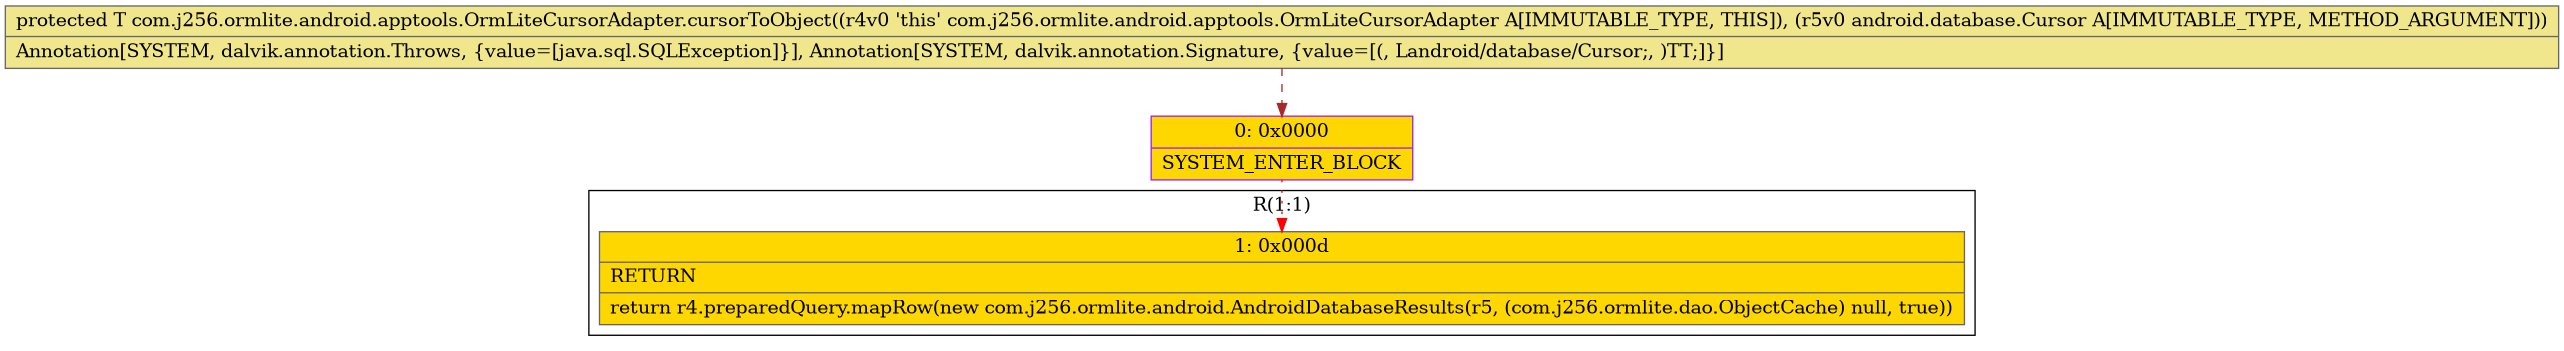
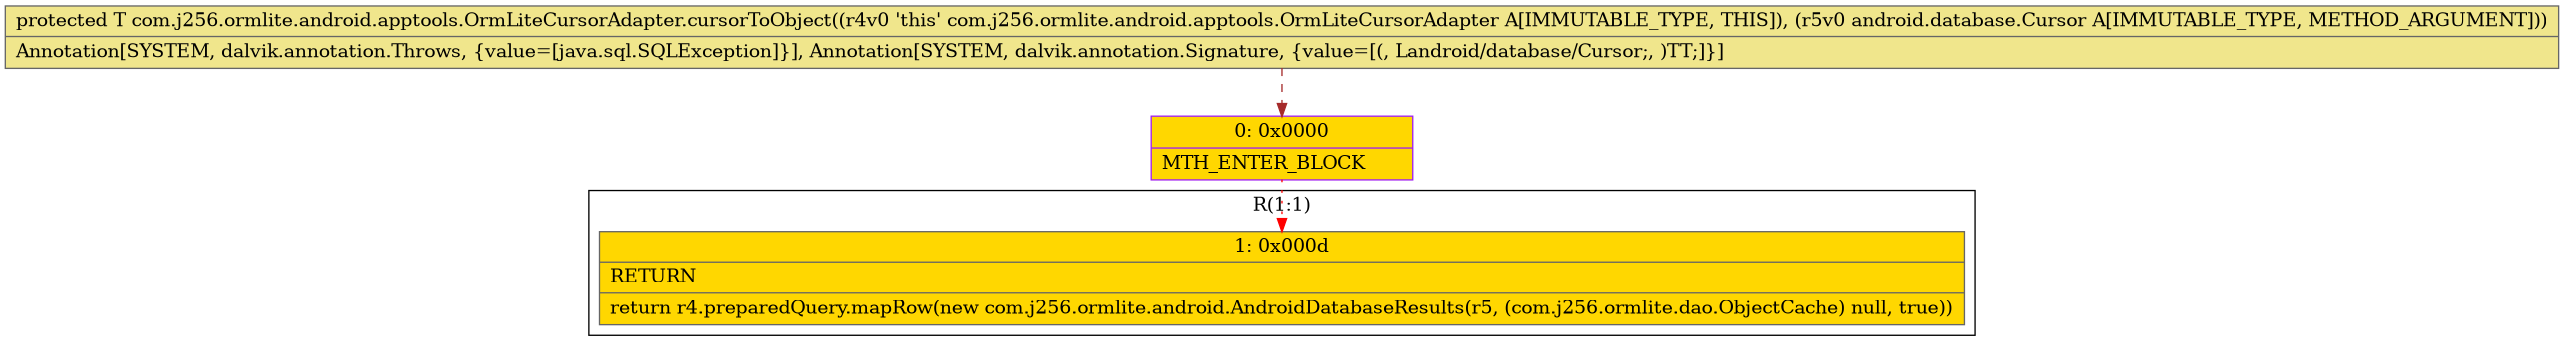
node "0: 0x0000": text "SYSTEM_ENTER_BLOCK" -> "MTH_ENTER_BLOCK"
